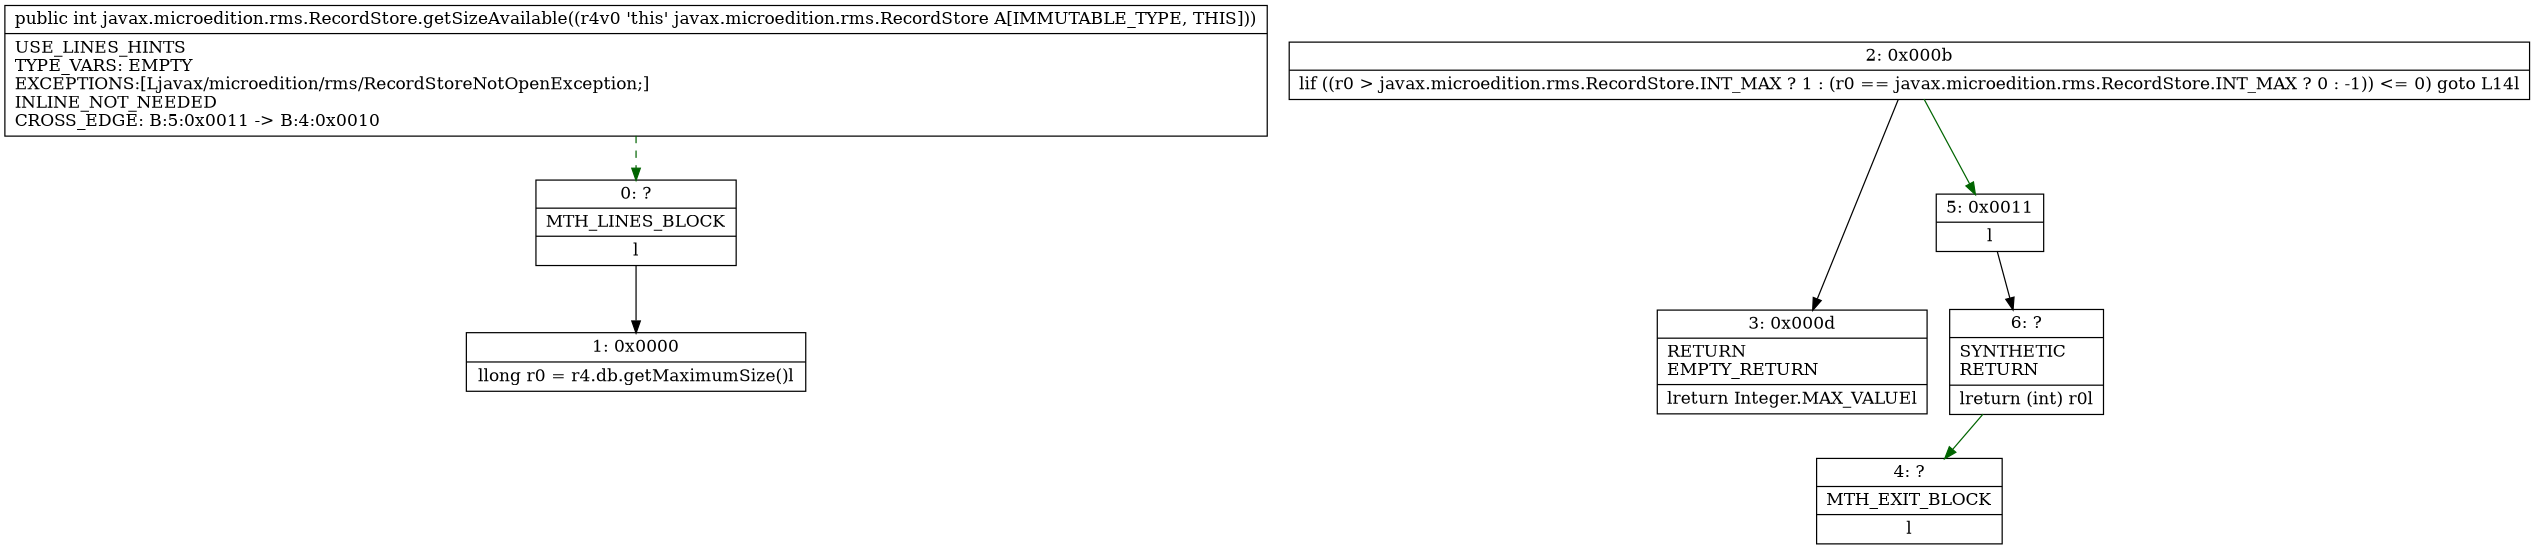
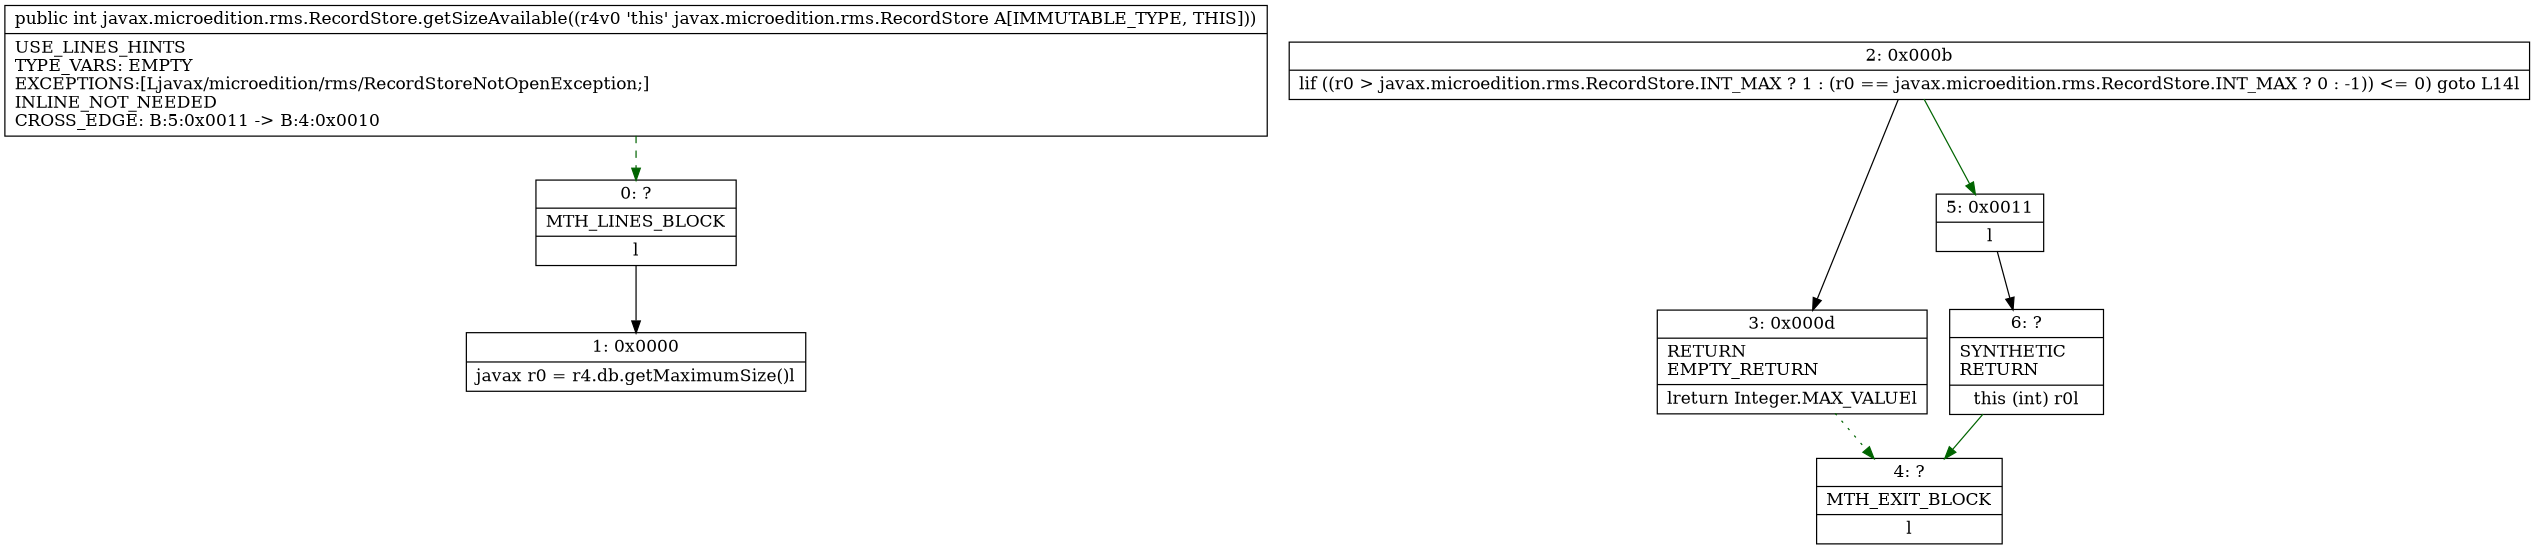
node "1: 0x0000": text "llong r0 = r4.db.getMaximumSize()l" -> "javax r0 = r4.db.getMaximumSize()l"
node "6: ?": text "lreturn (int) r0l" -> "this (int) r0l"
edge "3: 0x000d" -> "4: ?": added
